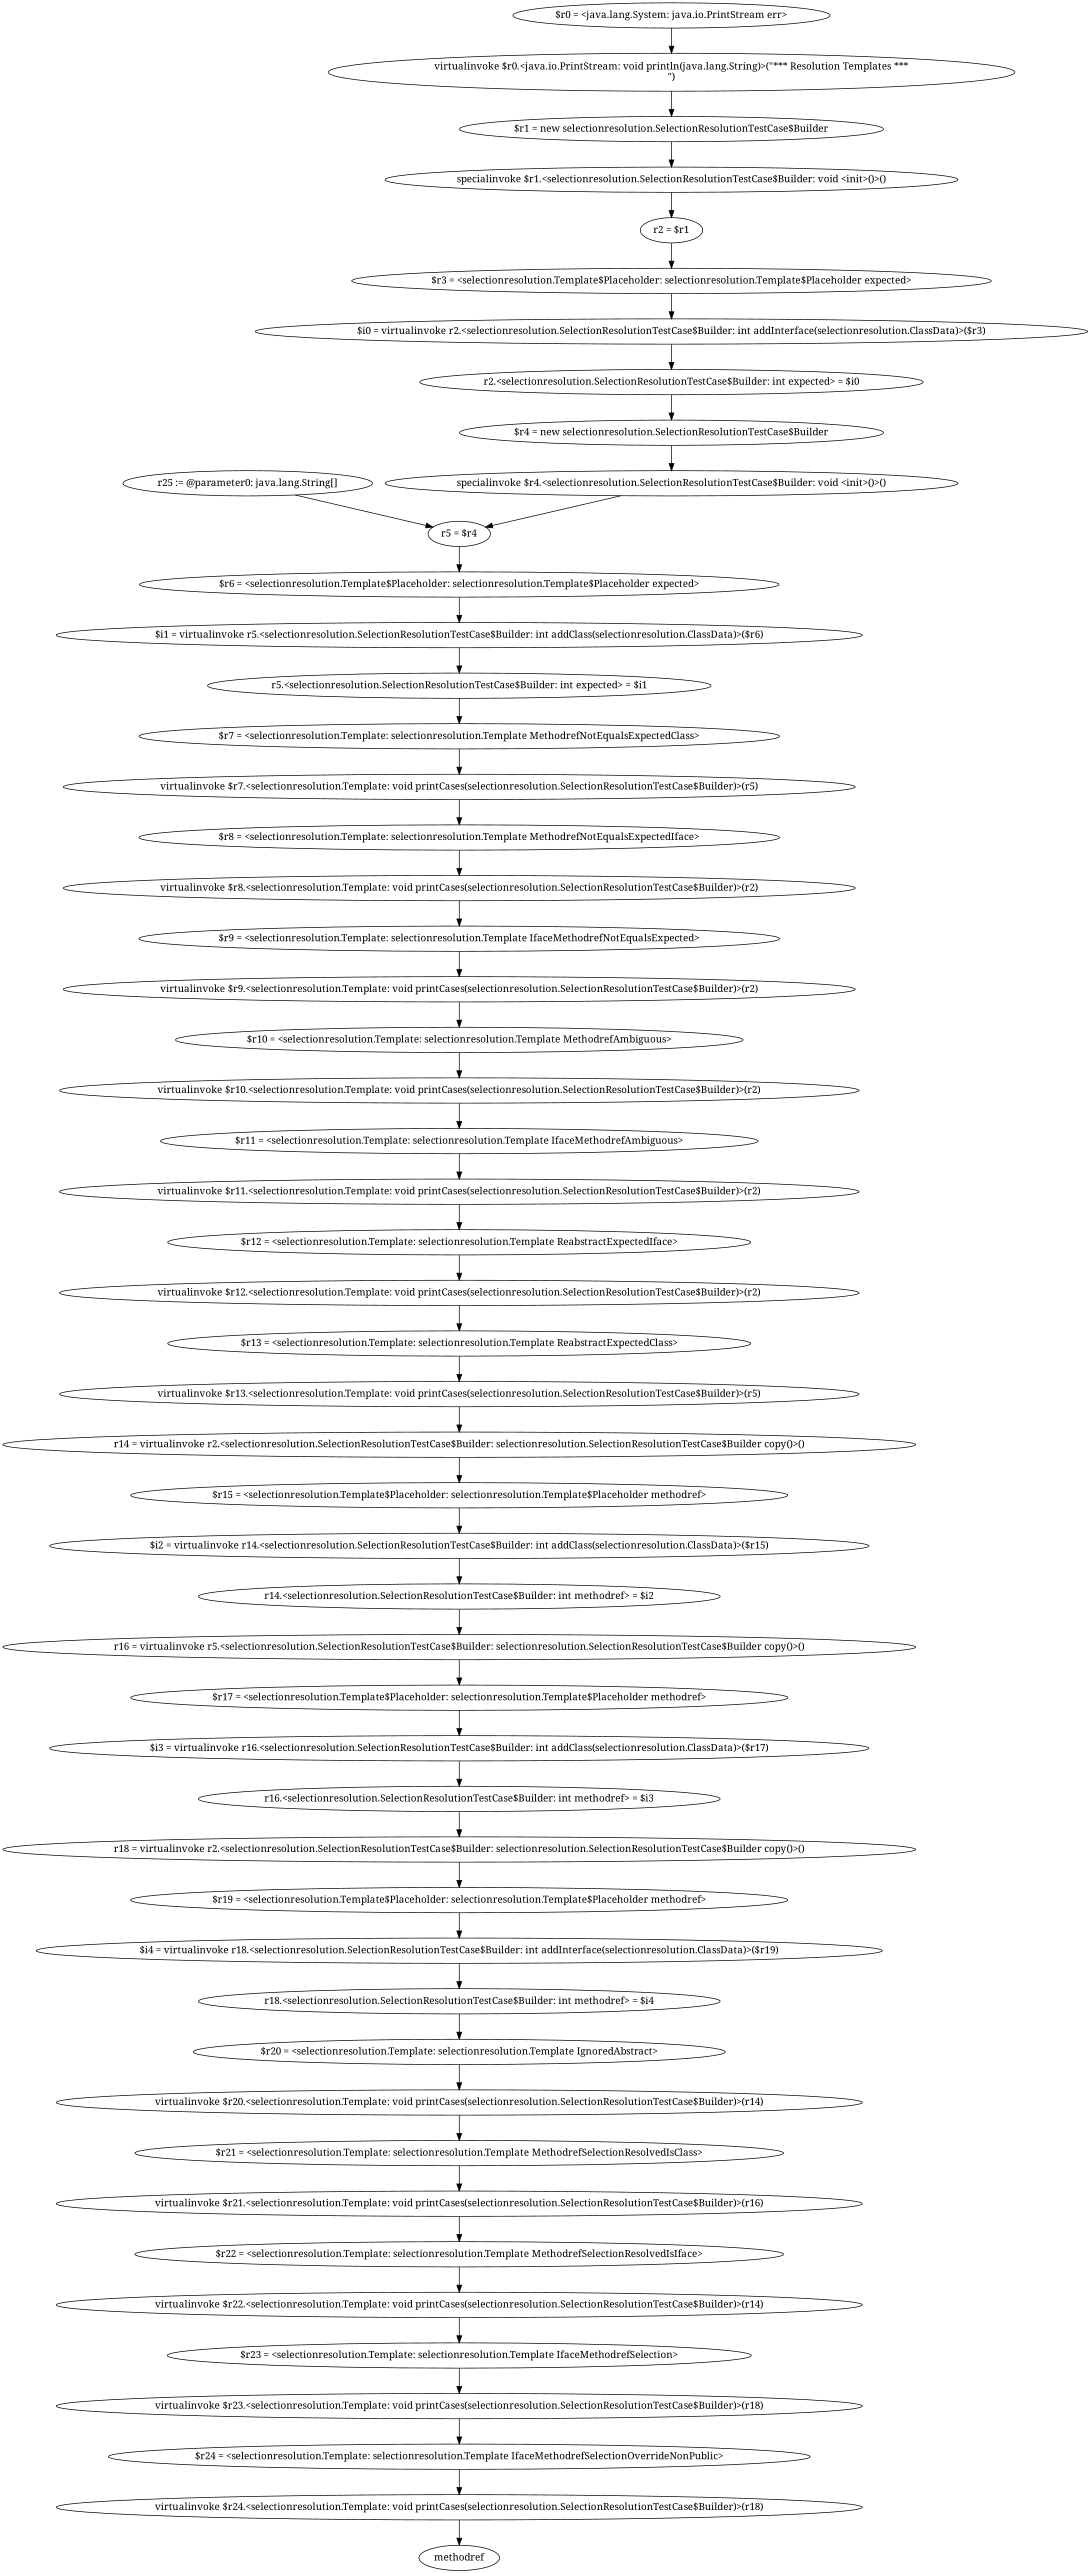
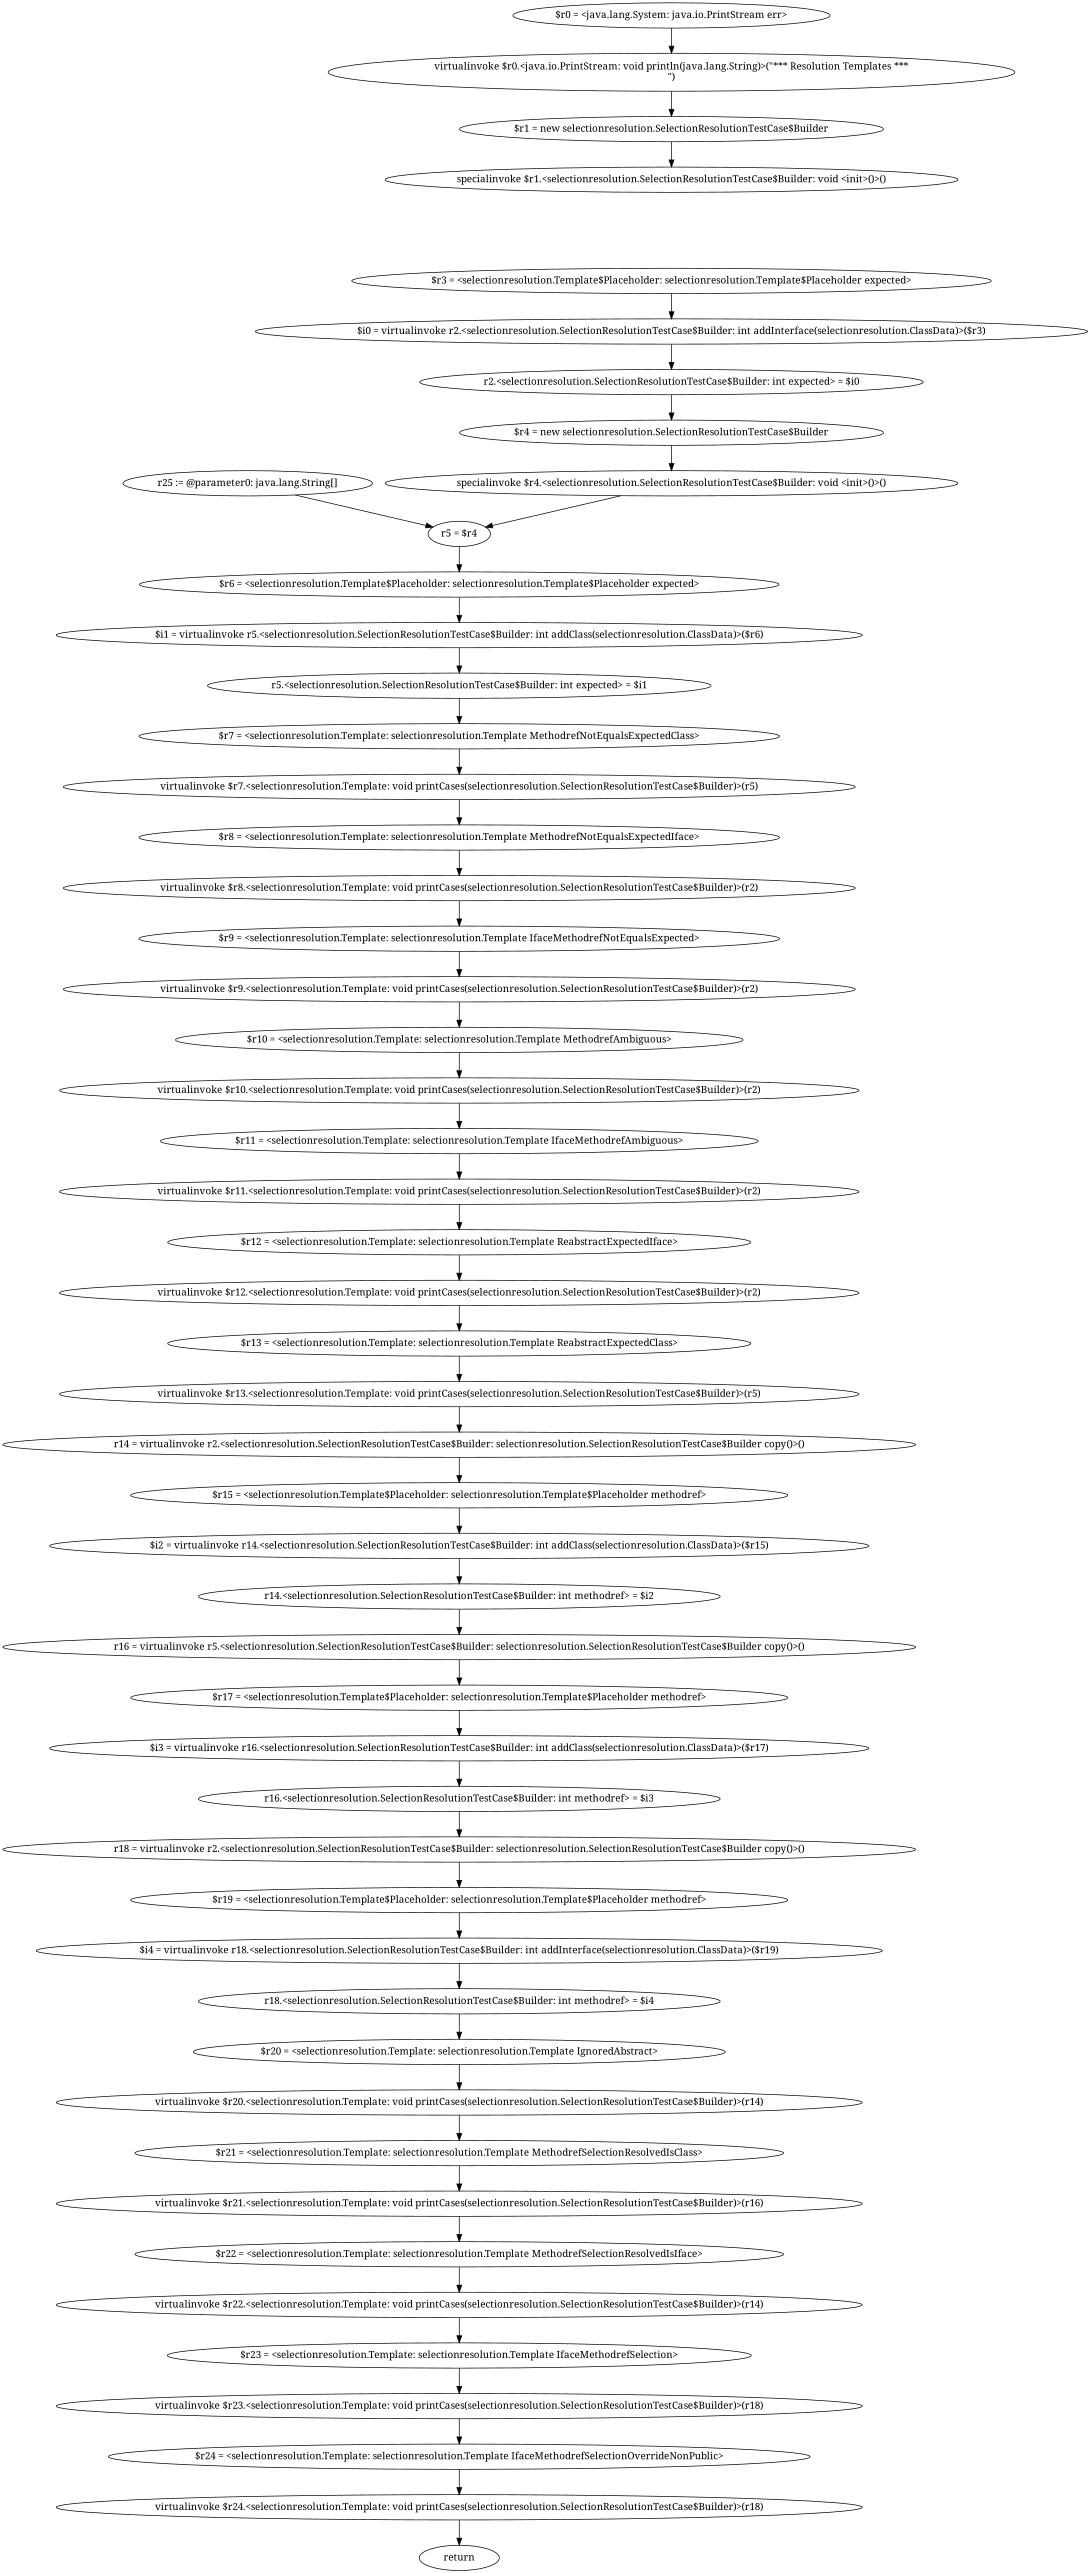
node "r2 = $r1": removed
node "methodref": label "methodref" -> "return"
